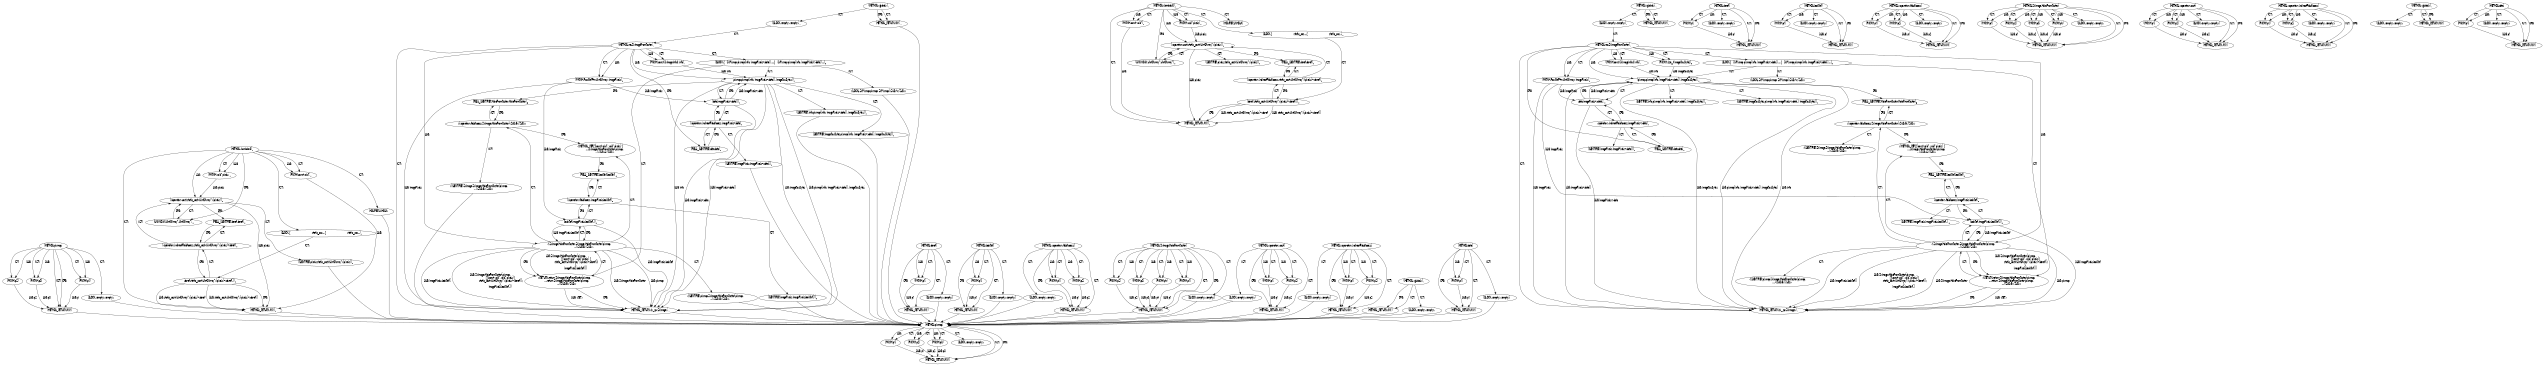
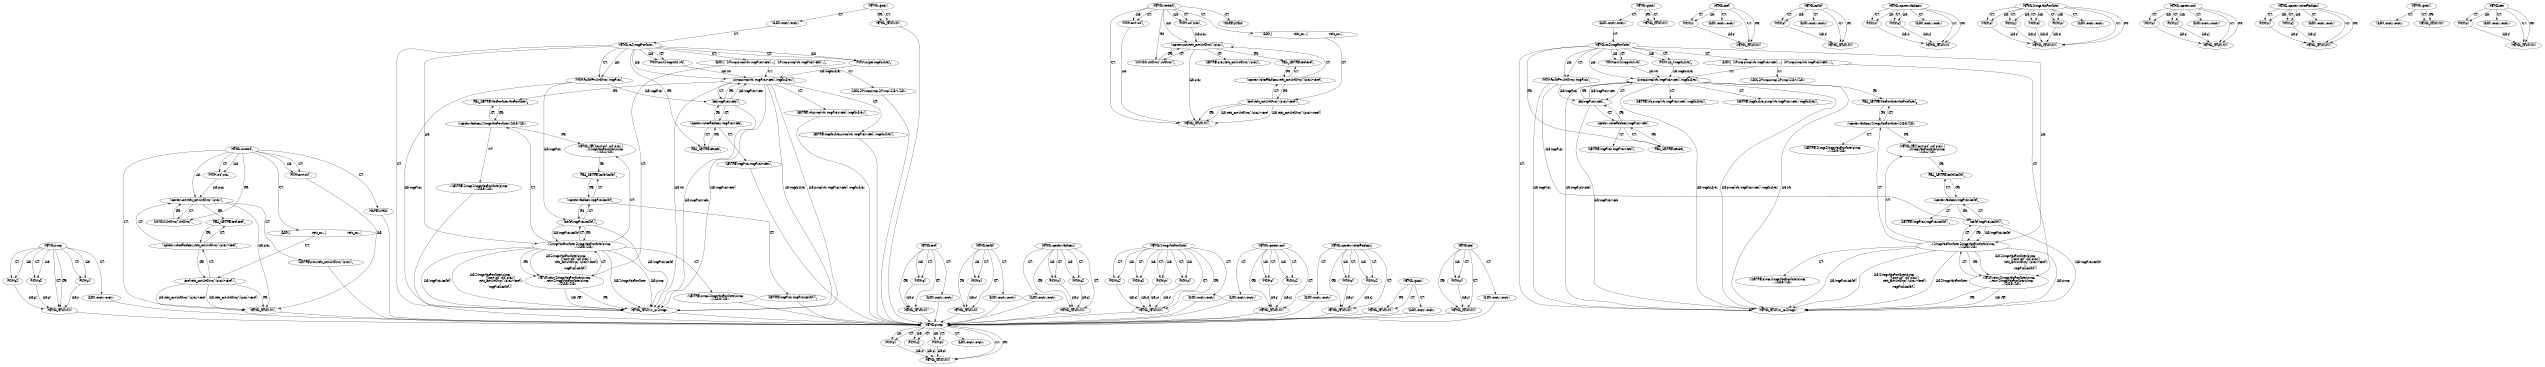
node "(PARAM,unsigned imageRowBytes)": added
